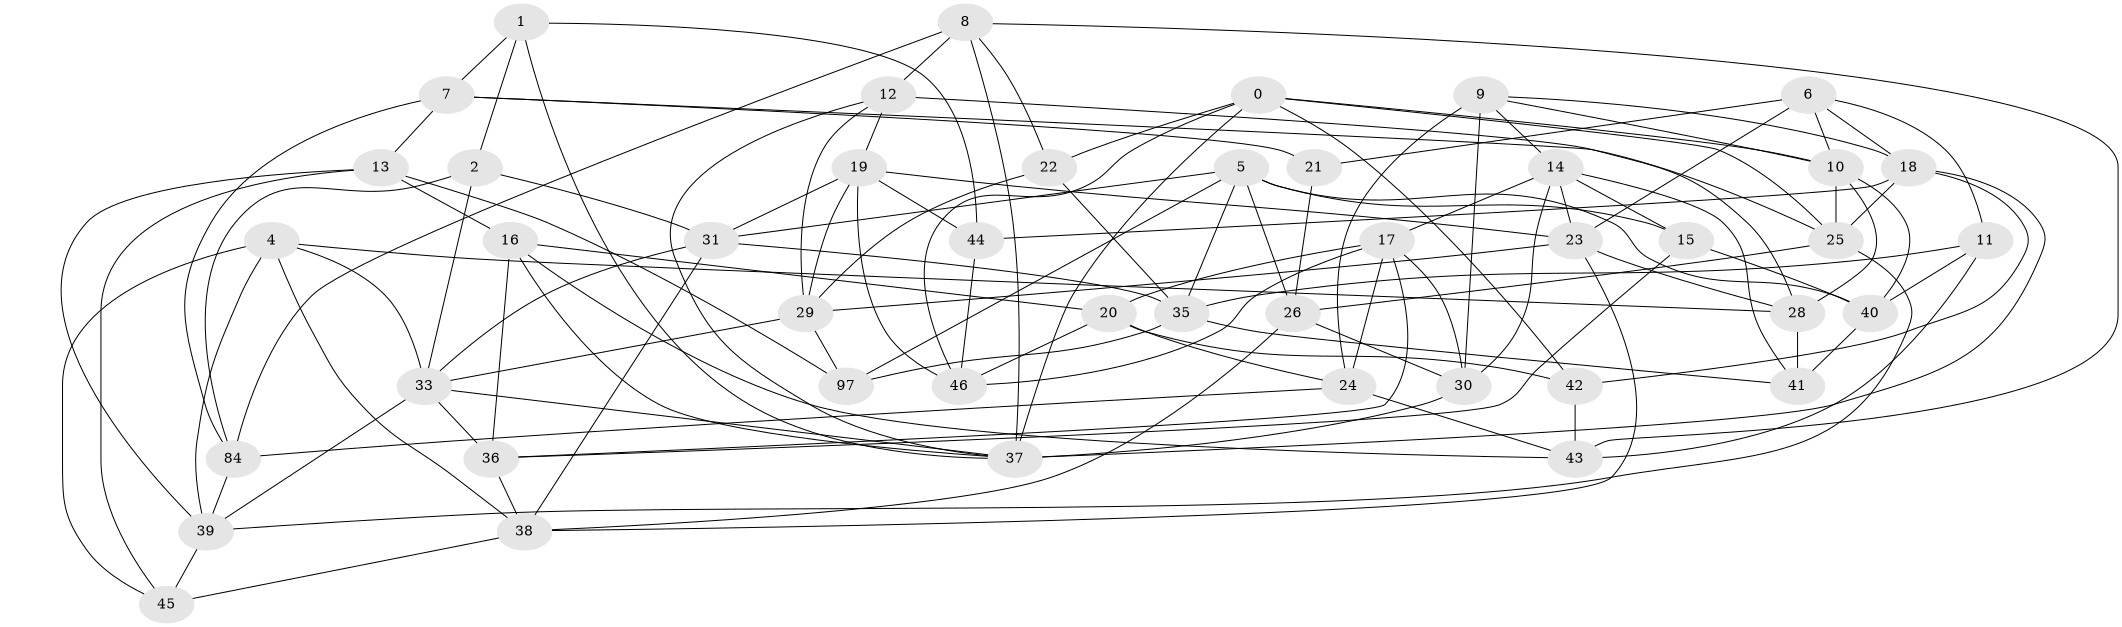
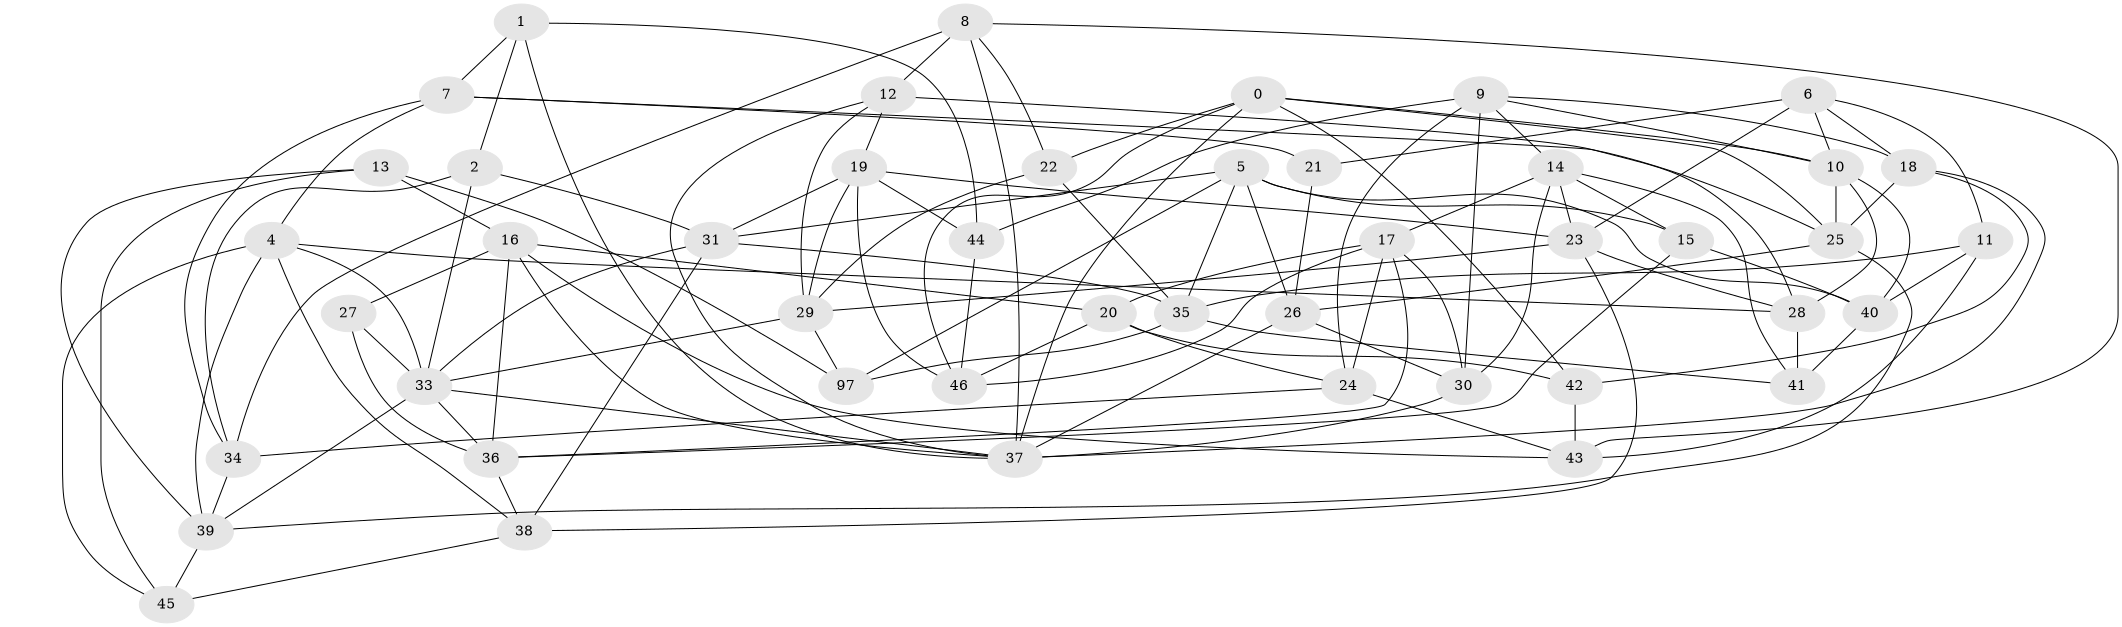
edge "7" -- "13": now "7" -- "4"
edge "18" -- "44": now "9" -- "44"
node "27": added
node "84": label "84" -> "34"
edge "26" -- "38": now "26" -- "37"
